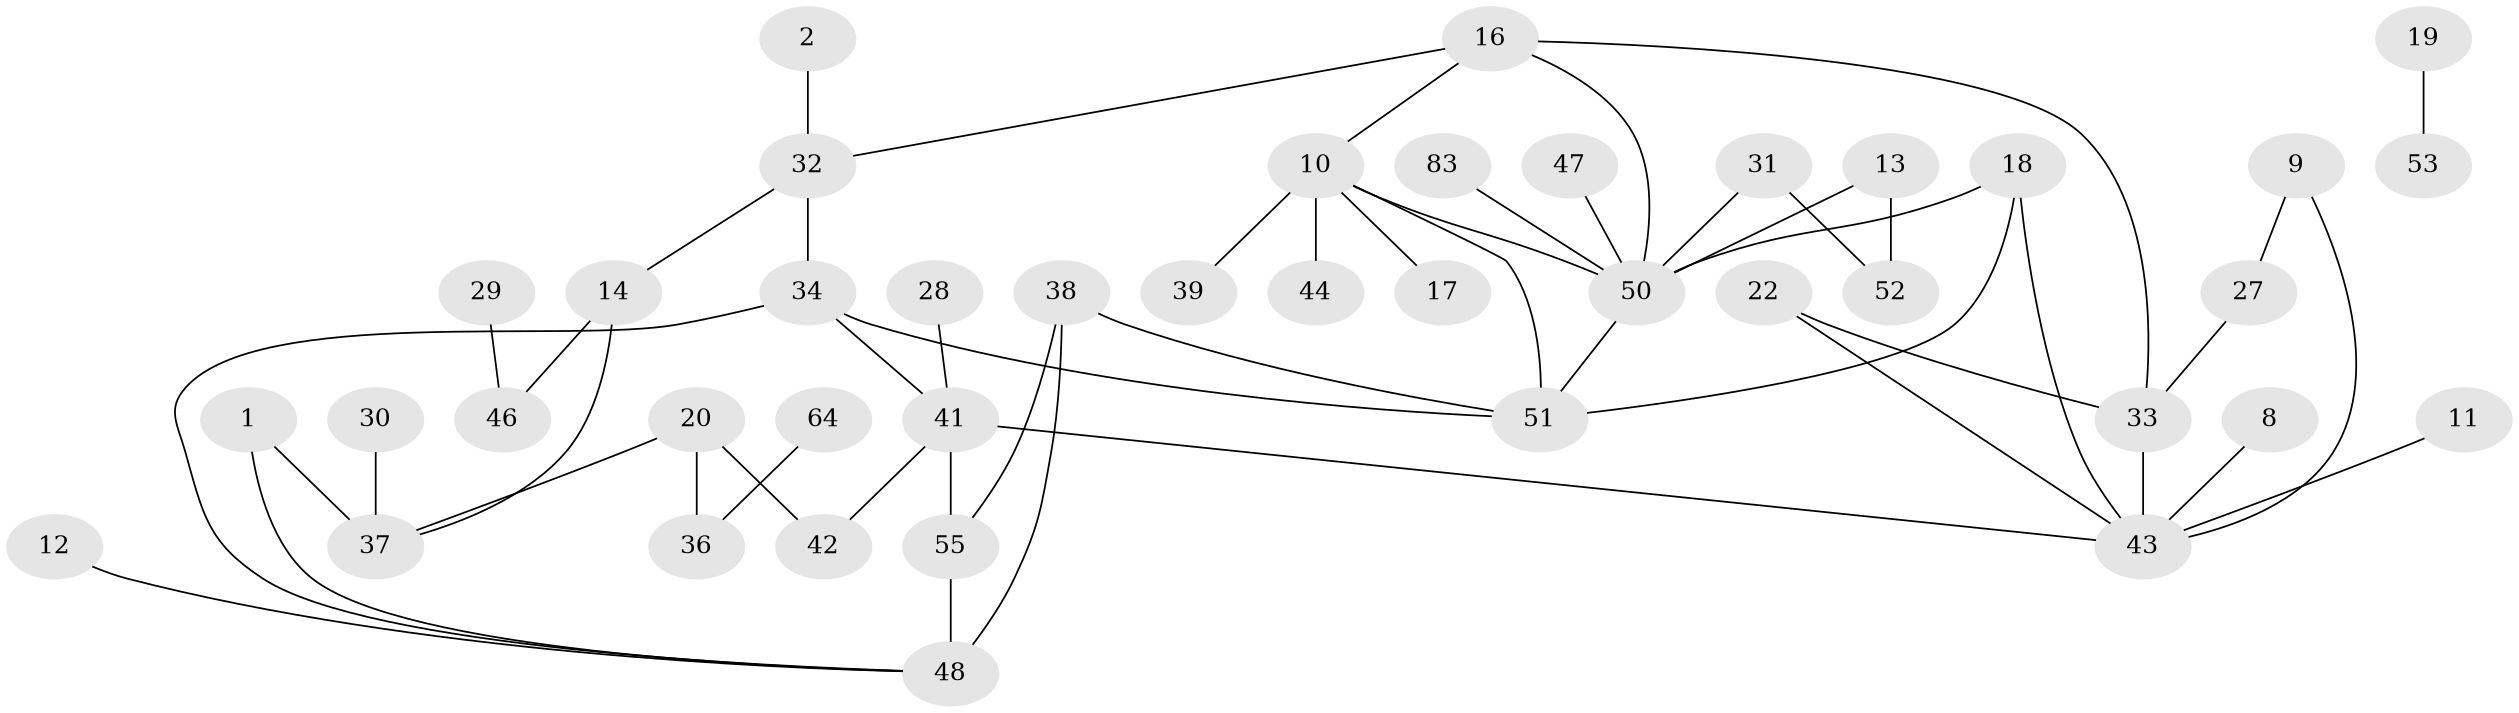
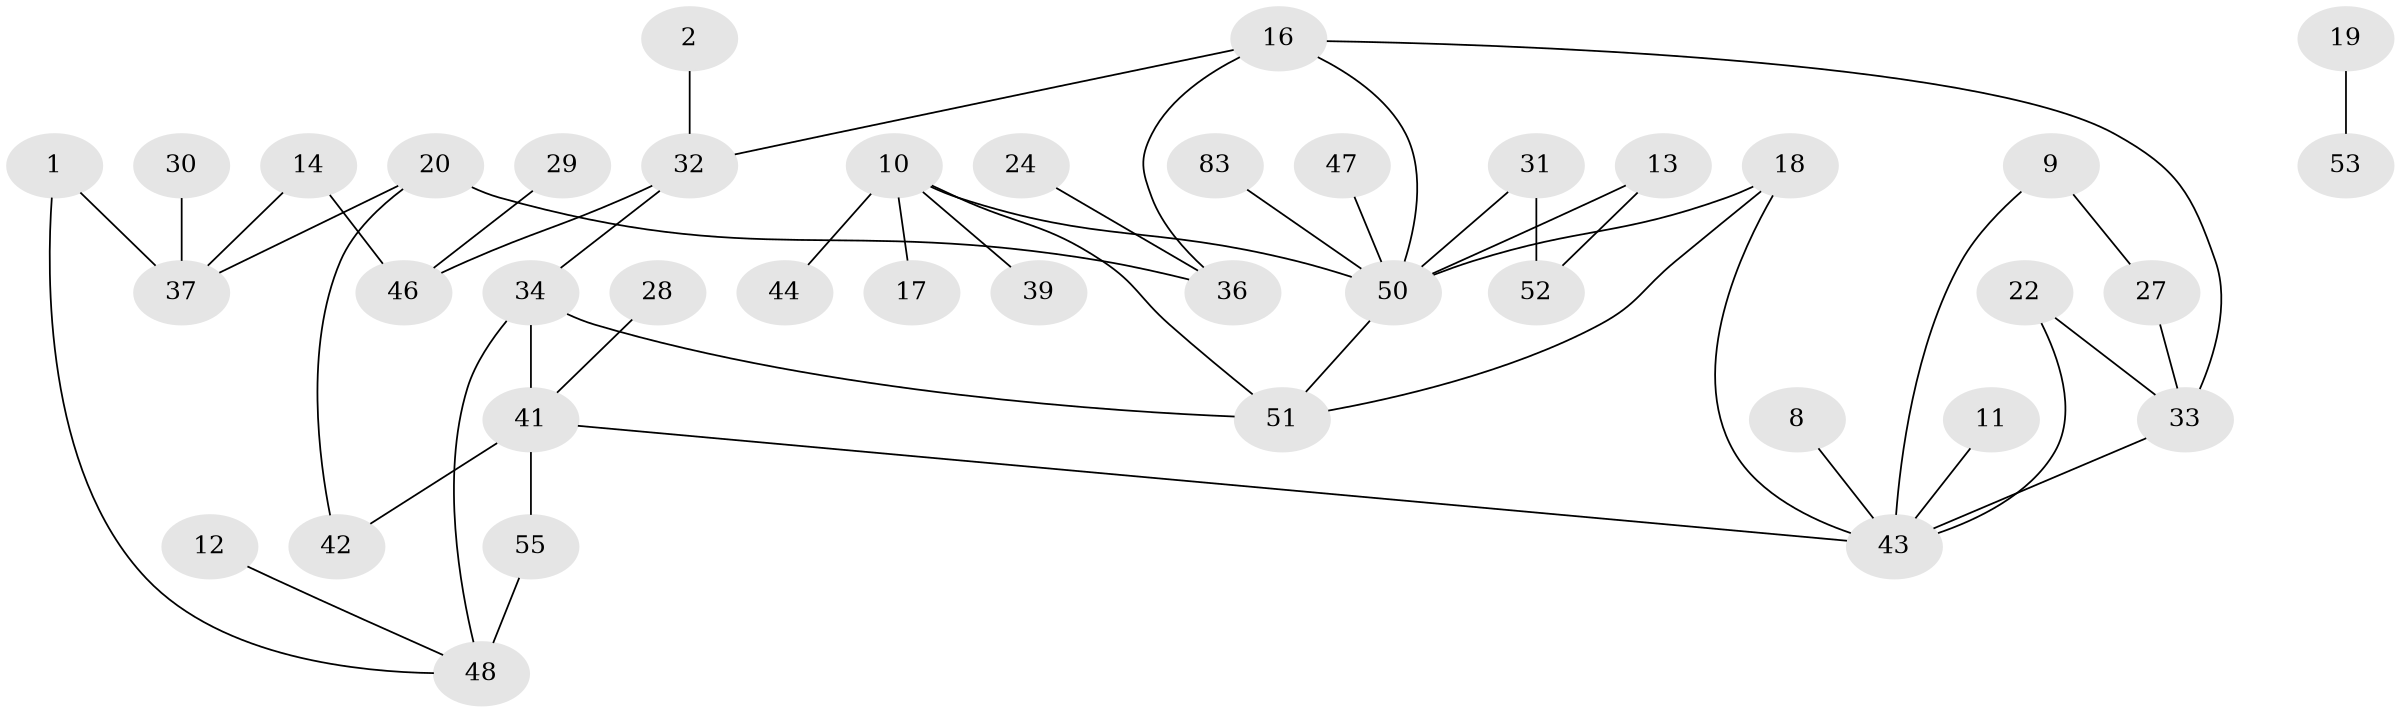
edge "16" -- "10": now "16" -- "36"
edge "32" -- "14": now "32" -- "46"
node "38": removed
node "64": label "64" -> "24"
